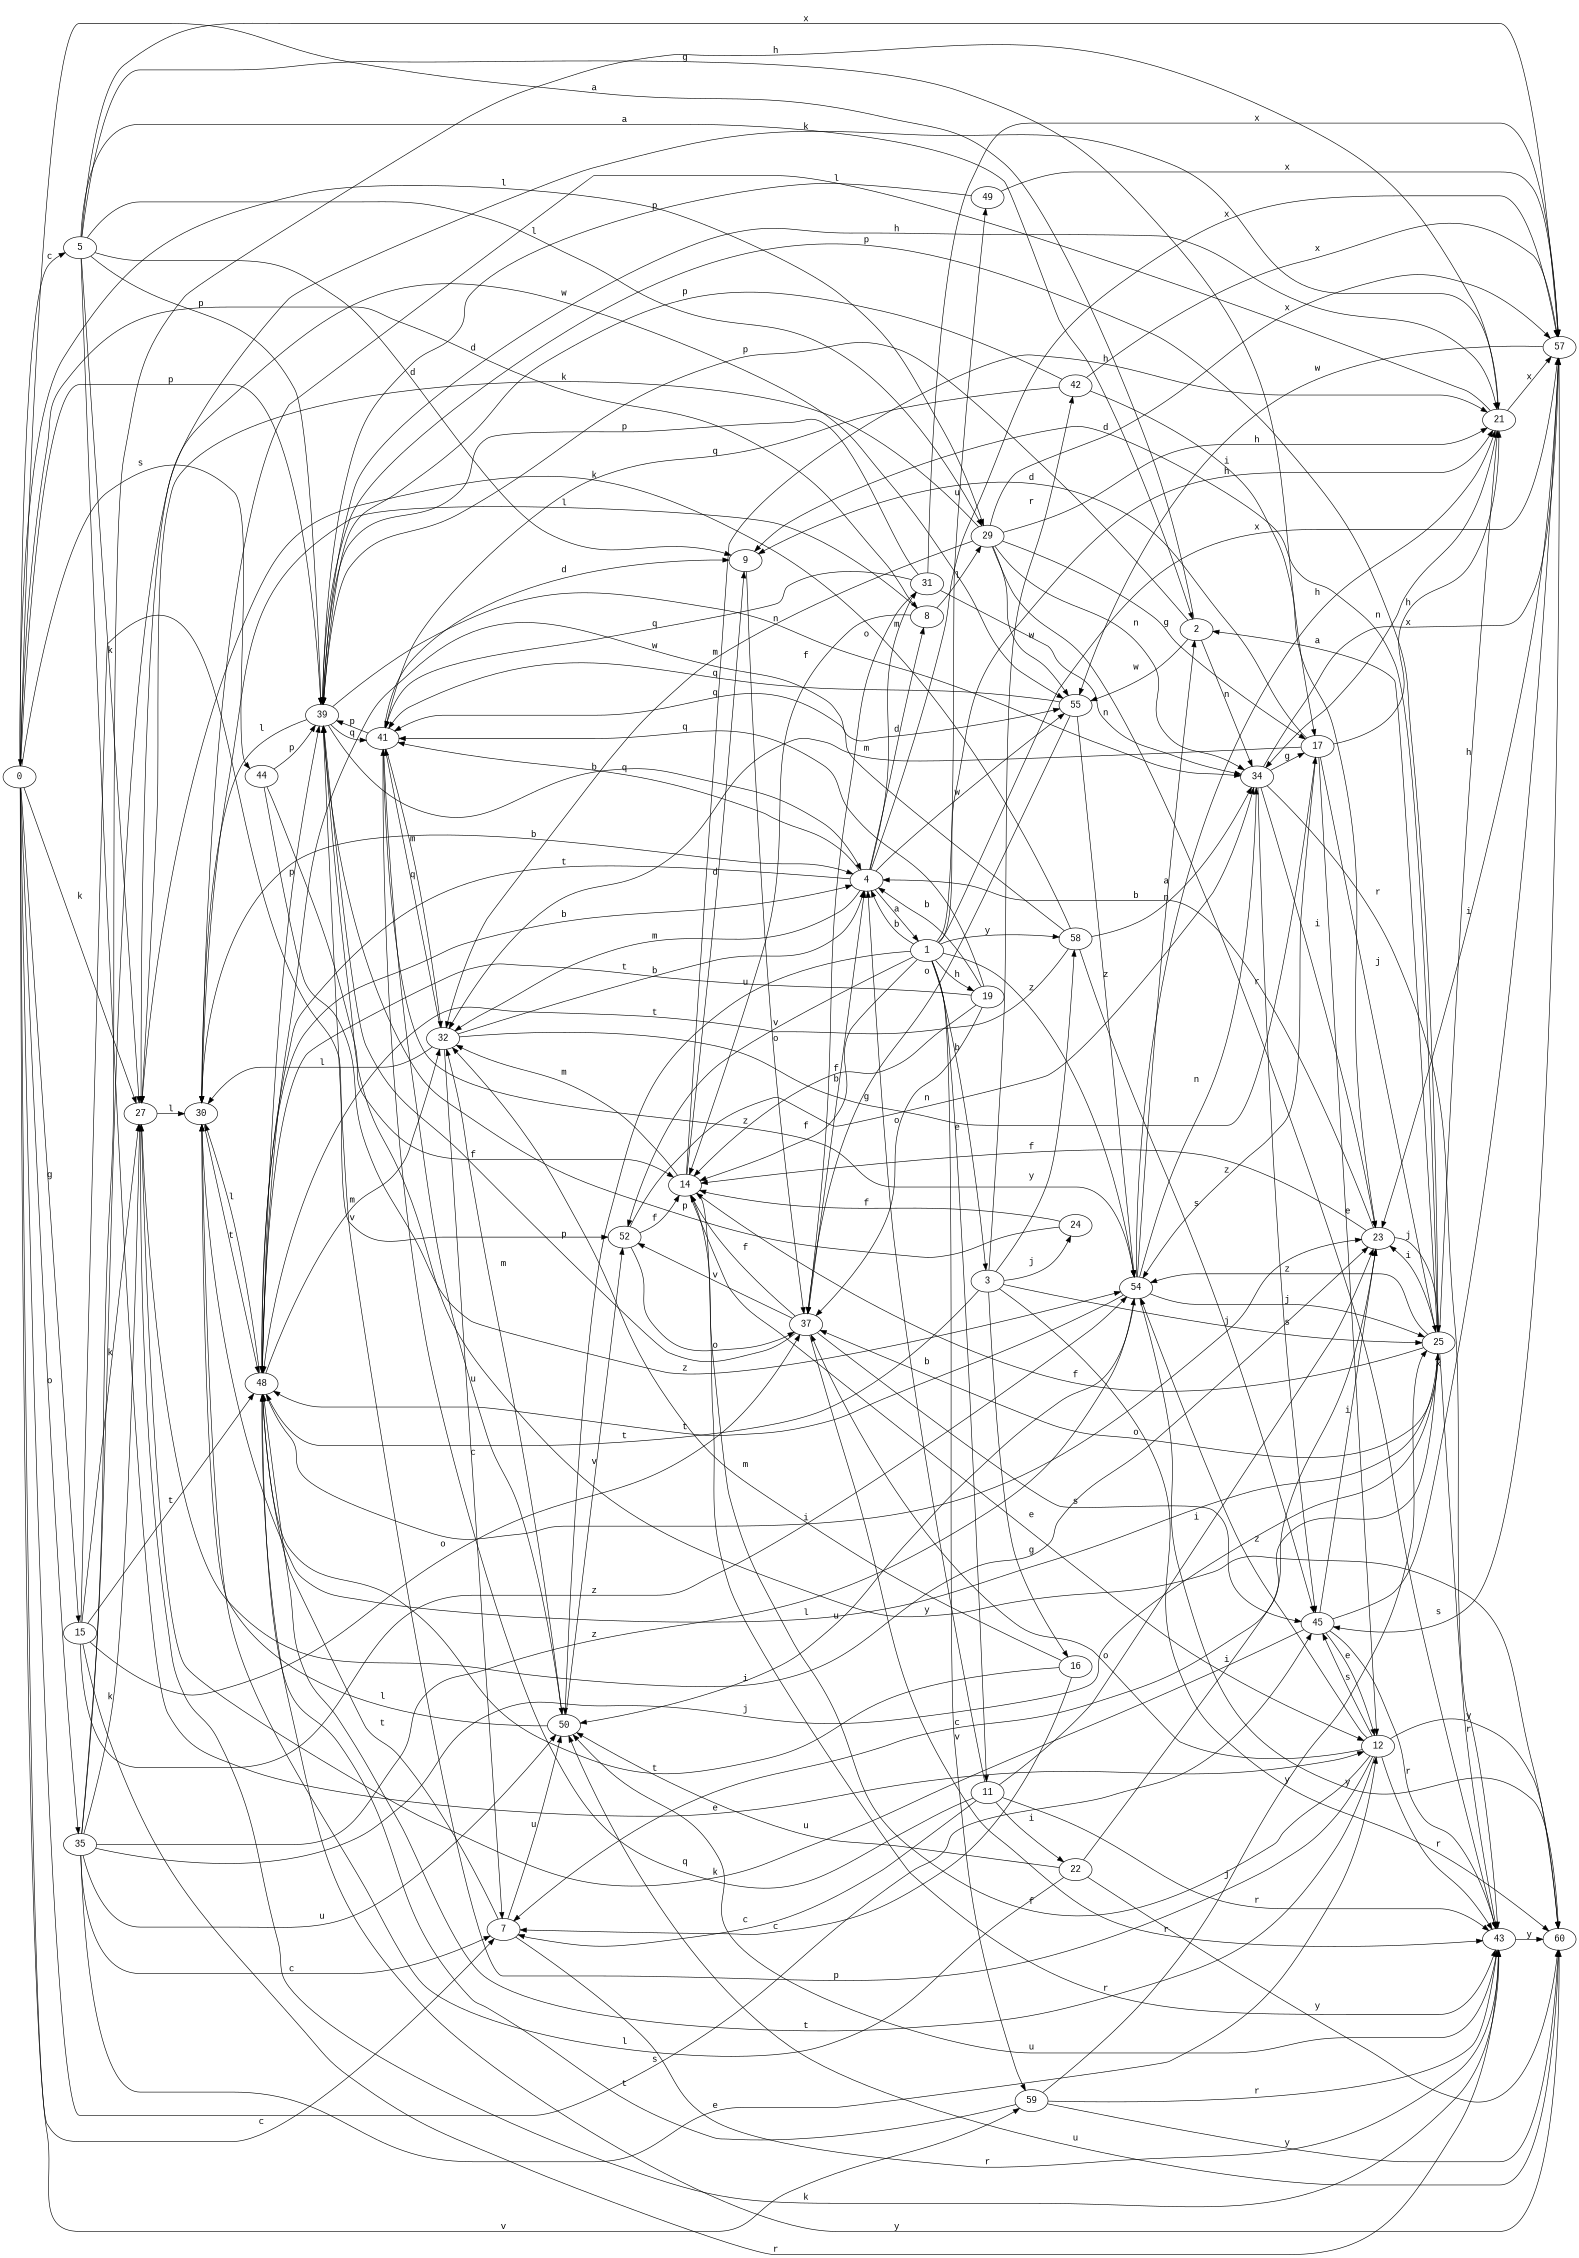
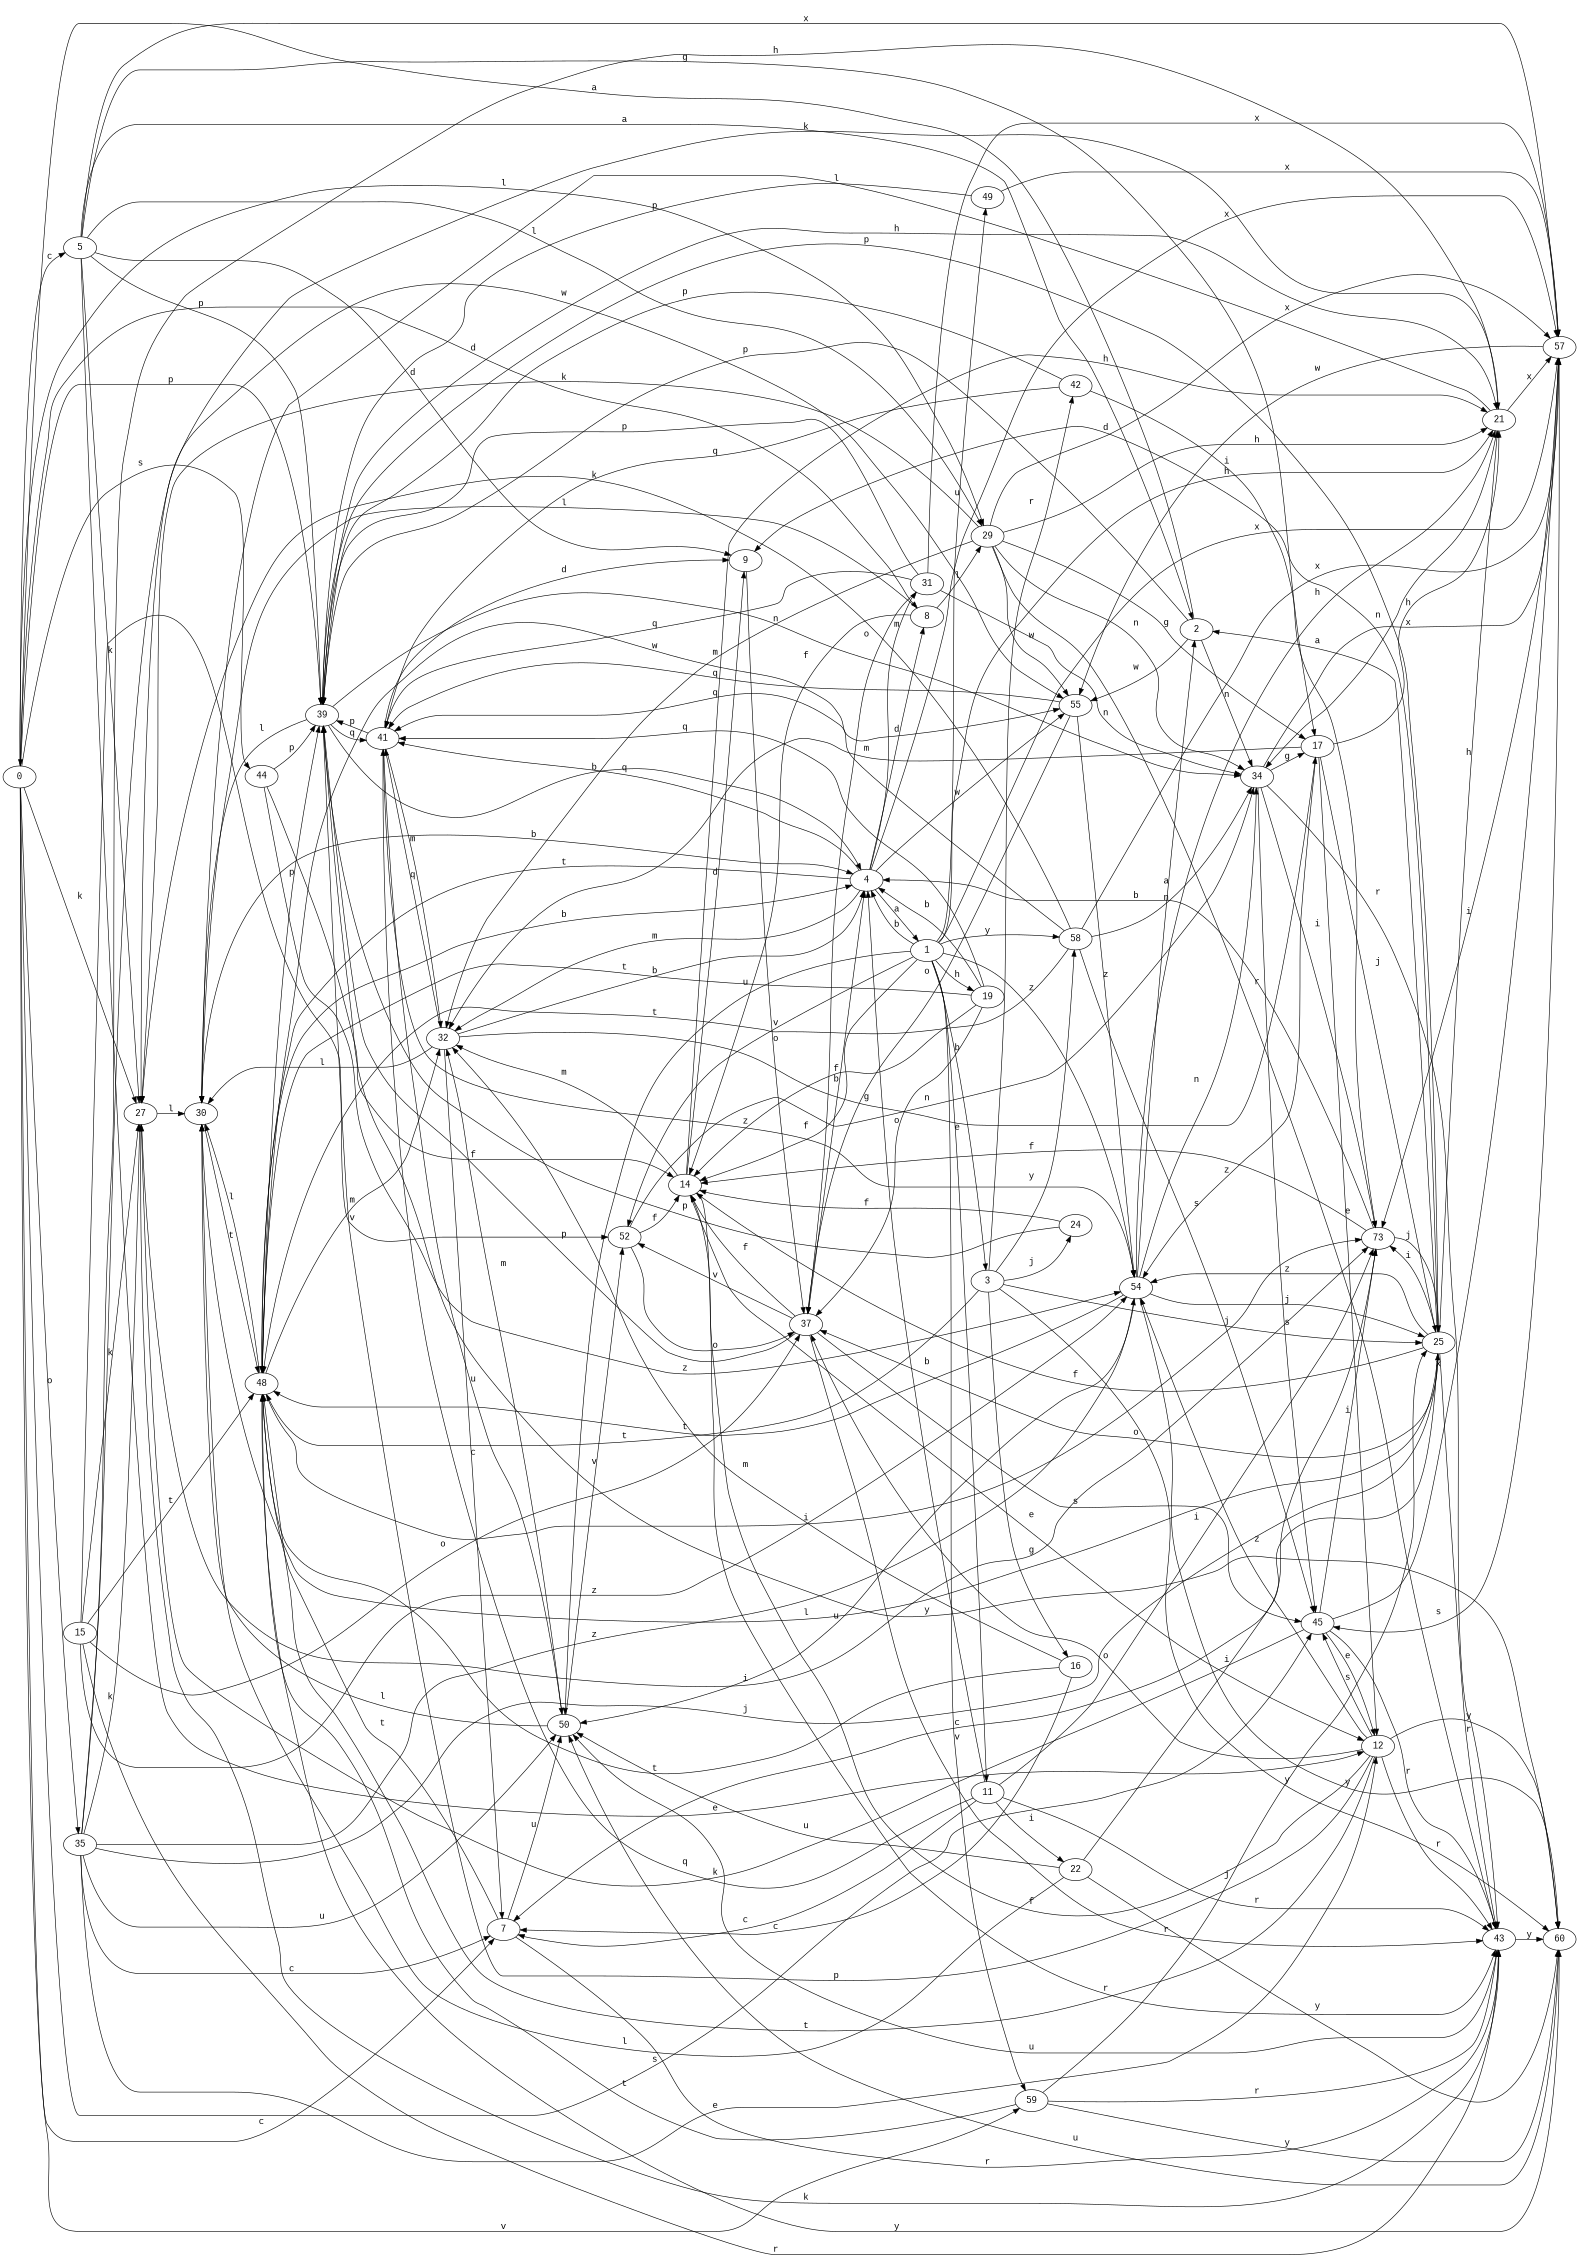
edge "42" -> "57": now "58" -> "57"
edge "17" -> "9": removed, label "d"
edge "0" -> "15": removed, label "g"
node "23": label "23" -> "73"
